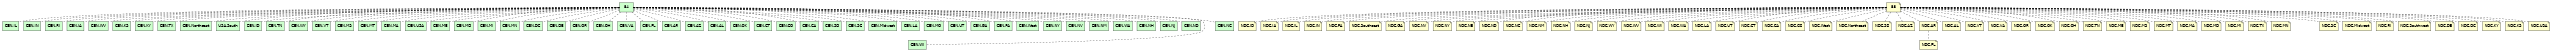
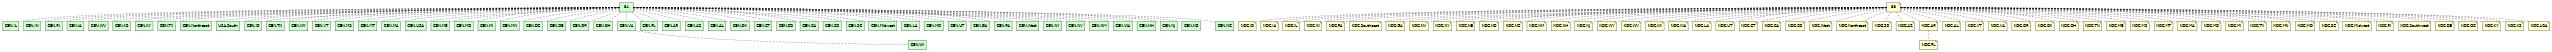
node "NDC.MO": added
edge "54" -- "CEN.WI": now "CEN.VA" -- "CEN.WI"
